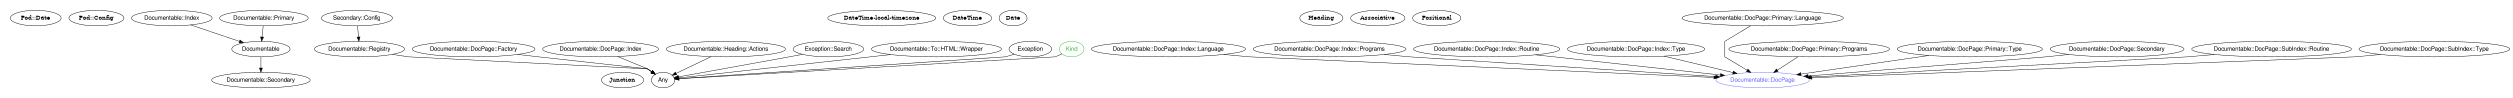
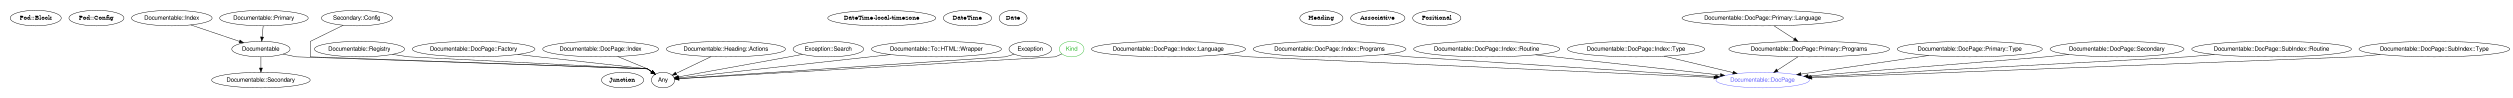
node "Pod::Date": label "Pod::Date" -> "Pod::Block"
edge "Secondary::Config" -> "Documentable::Registry": now "Secondary::Config" -> "Any"
edge "Documentable::DocPage::Primary::Language" -> "Documentable::DocPage": now "Documentable::DocPage::Primary::Language" -> "Documentable::DocPage::Primary::Programs"
edge "Documentable" -> "Any": added
